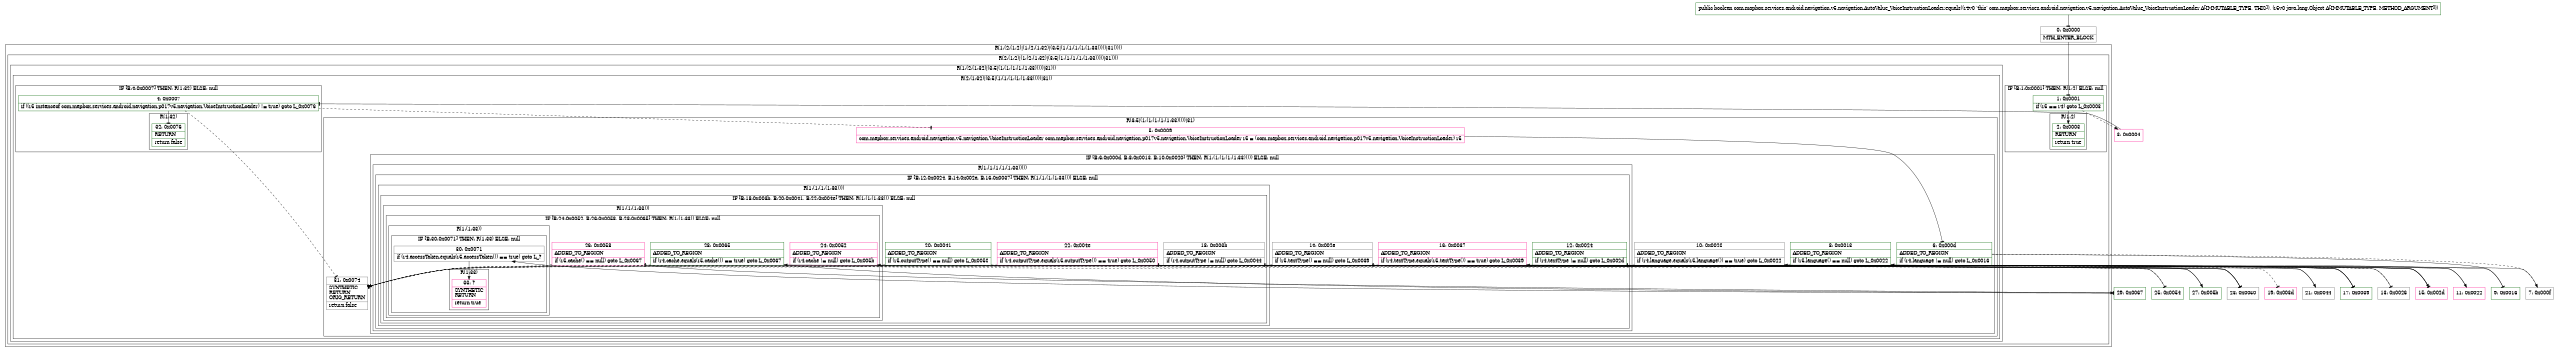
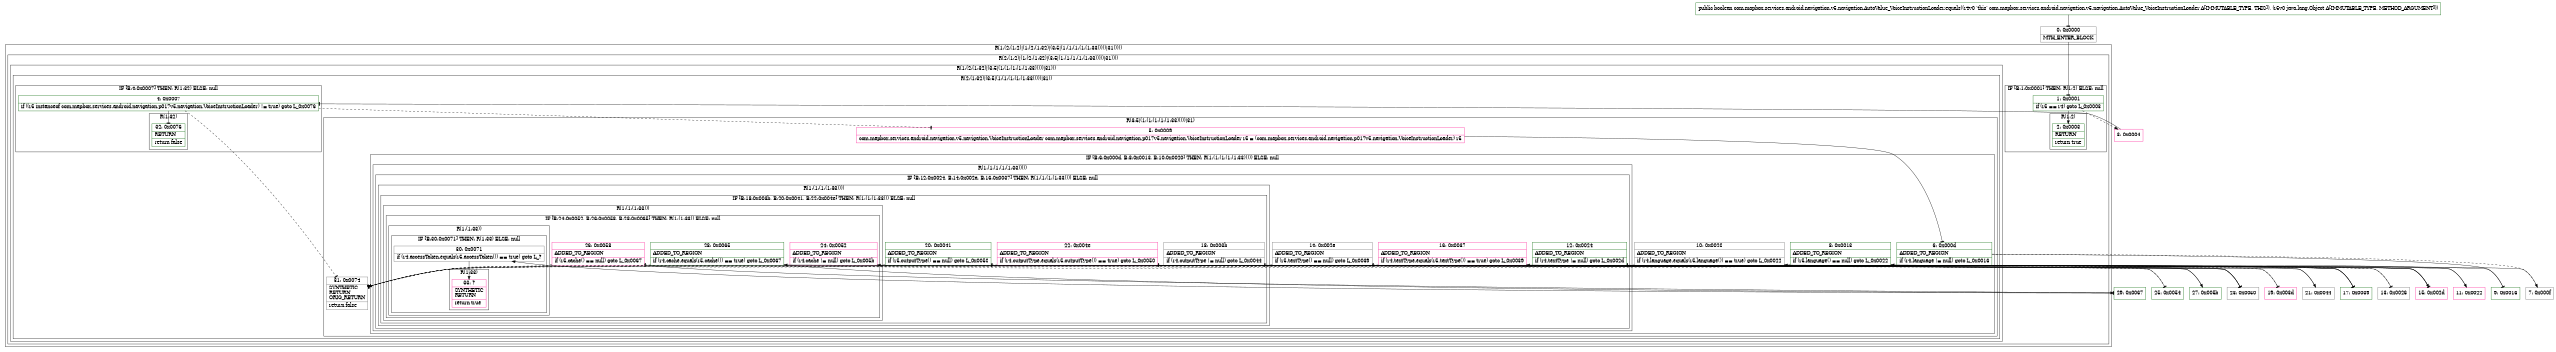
edge "19: 0x003d" -> "20: 0x0041": added
